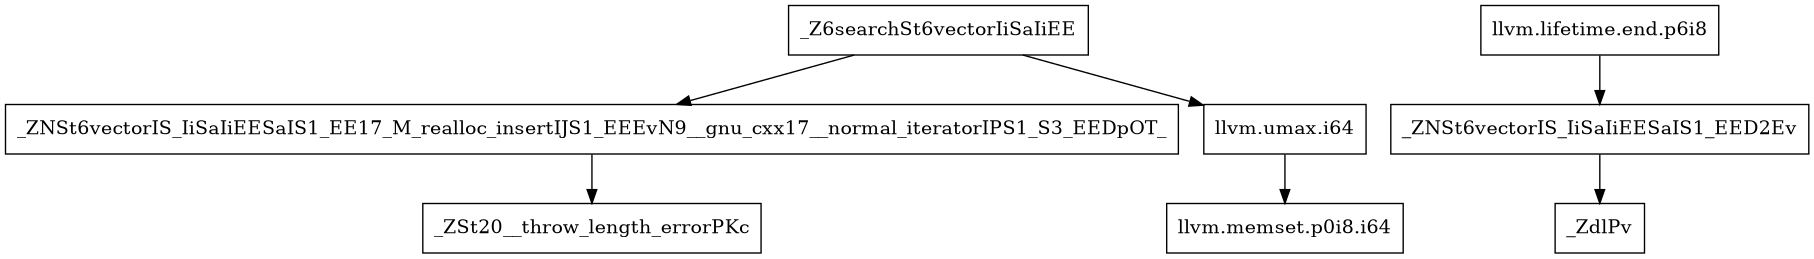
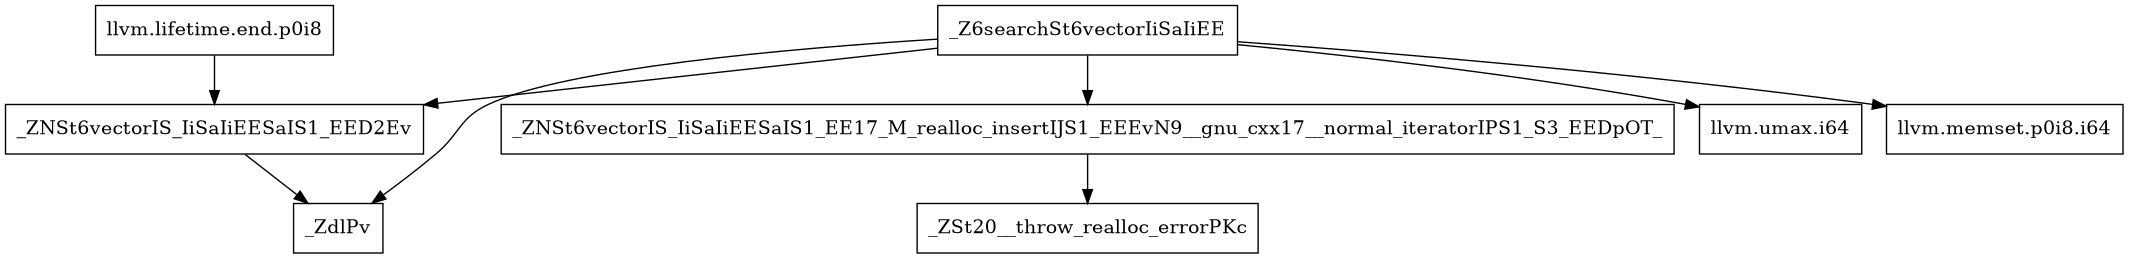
node "llvm.lifetime.end.p6i8": label "llvm.lifetime.end.p6i8" -> "llvm.lifetime.end.p0i8"
edge "_Z6searchSt6vectorIiSaIiEE" -> "_ZdlPv": added
edge "_Z6searchSt6vectorIiSaIiEE" -> "_ZNSt6vectorIS_IiSaIiEESaIS1_EED2Ev": added
edge "llvm.umax.i64" -> "llvm.memset.p0i8.i64": now "_Z6searchSt6vectorIiSaIiEE" -> "llvm.memset.p0i8.i64"
node "_ZSt20__throw_length_errorPKc": label "_ZSt20__throw_length_errorPKc" -> "_ZSt20__throw_realloc_errorPKc"
